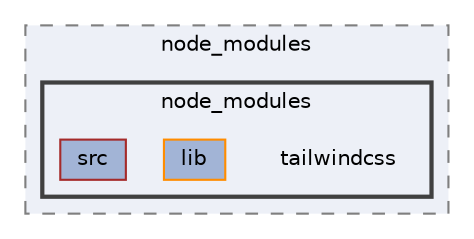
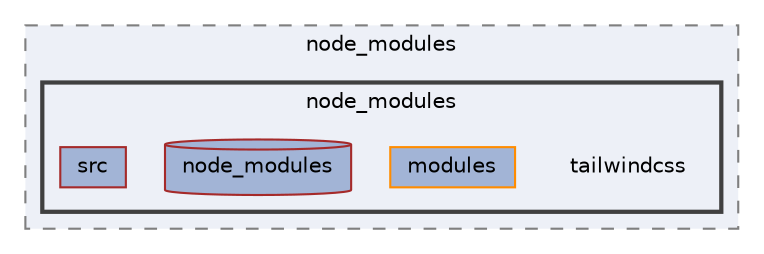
node "lib": label "lib" -> "modules"
node "node_modules": added
